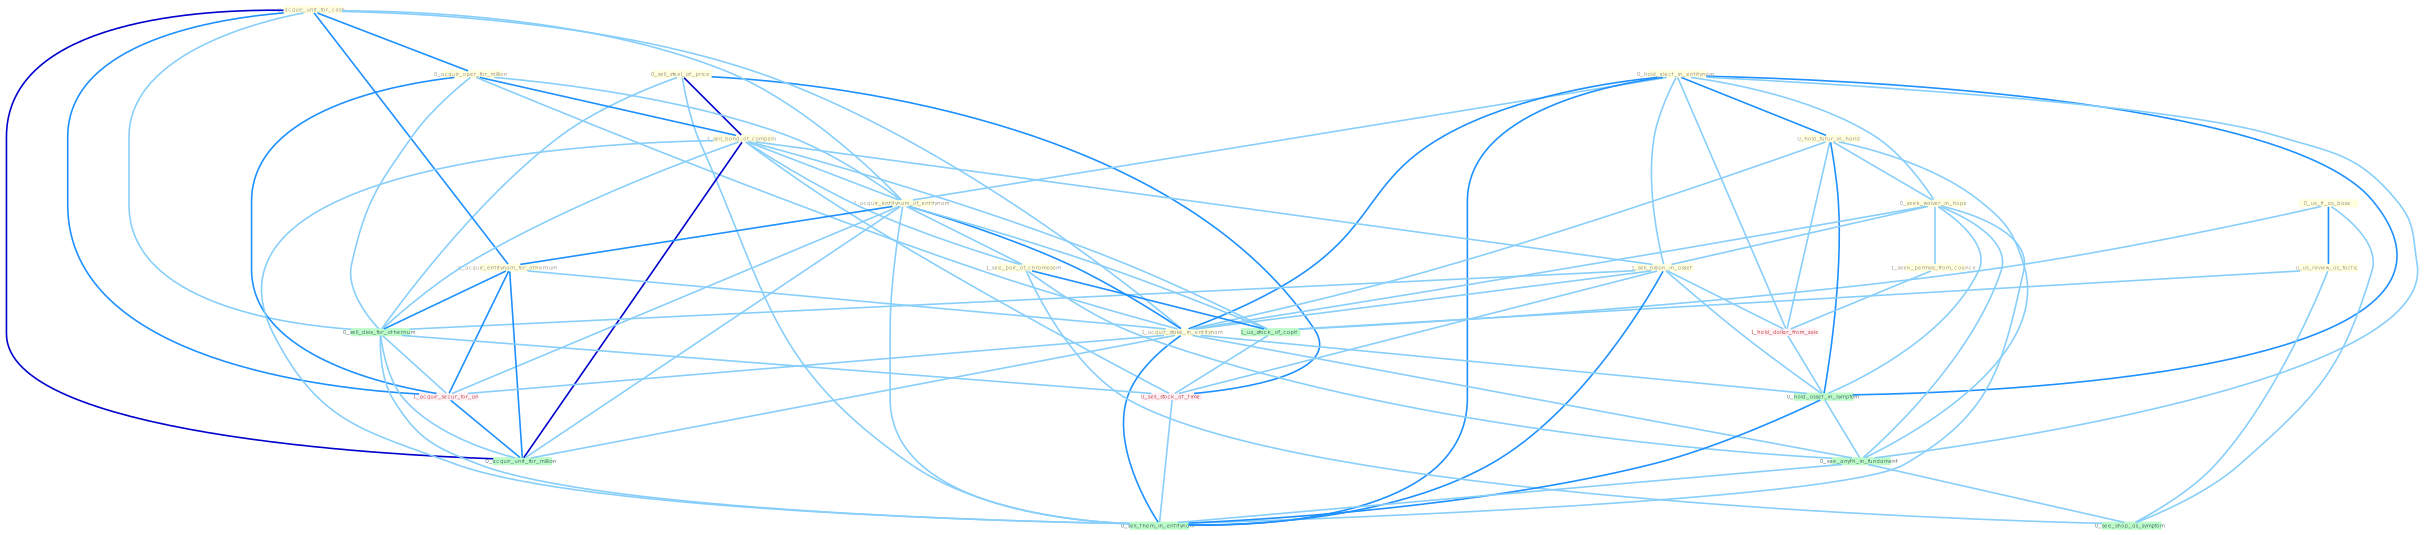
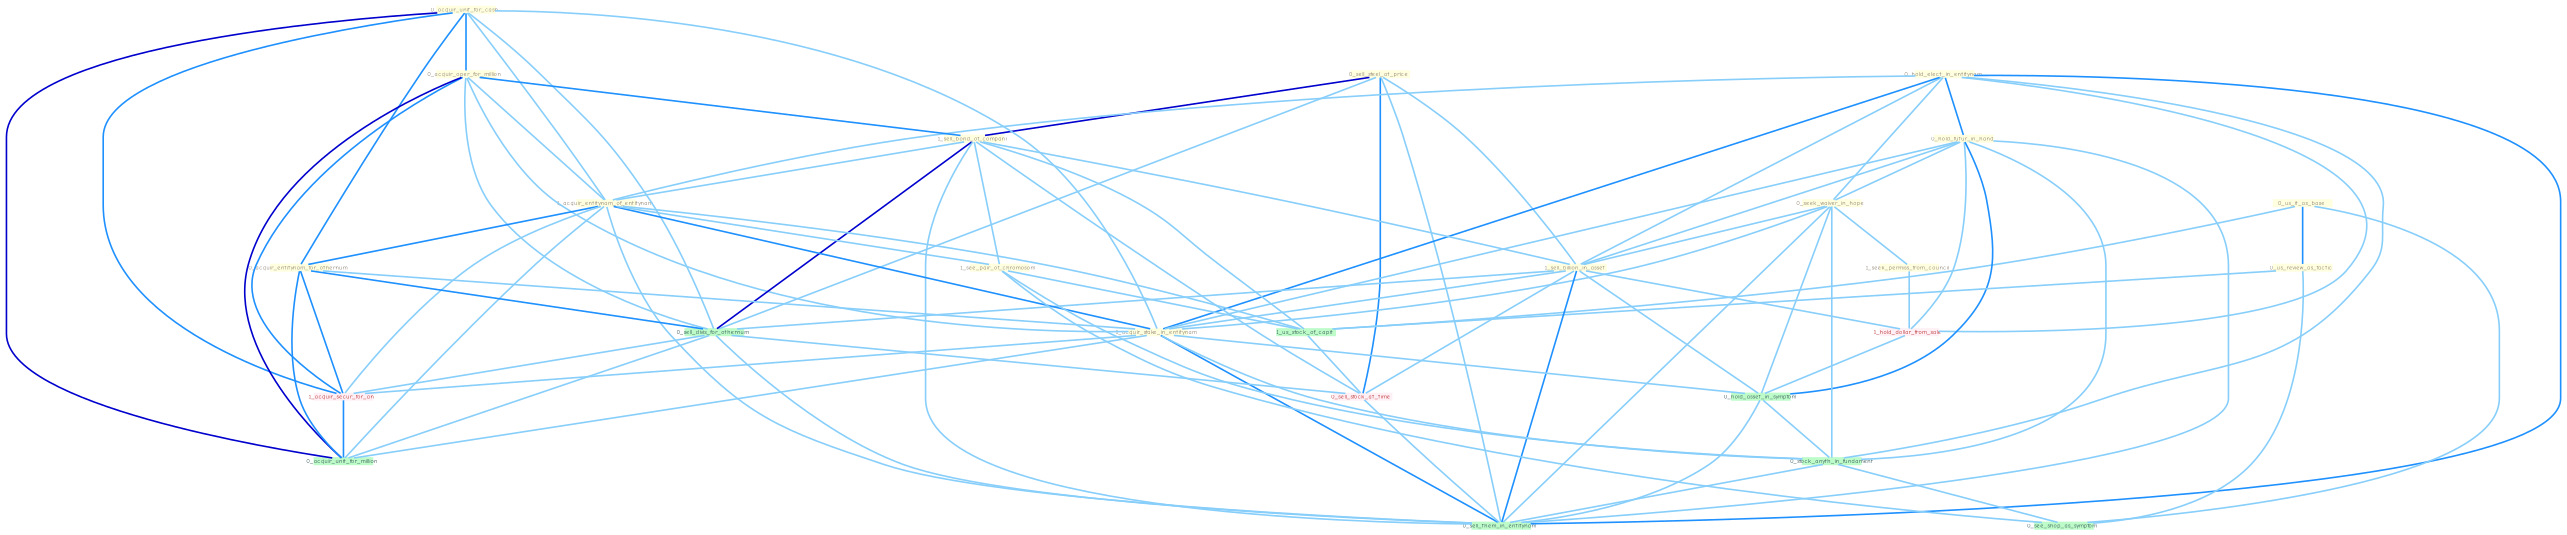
edge "0_sell_steel_at_price" -- "1_sell_billion_in_asset": added
edge "0_hold_elect_in_entitynam" -- "0_hold_asset_in_symptom": removed
edge "0_hold_futur_in_hand" -- "1_sell_billion_in_asset": added
edge "1_sell_bond_of_compani" -- "0_sell_divis_for_othernum": color #87cefa -> #0000cd
edge "1_sell_bond_of_compani" -- "0_acquir_unit_for_million": now "0_acquir_oper_for_million" -- "0_acquir_unit_for_million"
edge "1_see_pair_of_chromosom" -- "1_us_stock_of_capit": color #1e90ff -> #87cefa
edge "0_hold_futur_in_hand" -- "0_sell_them_in_entitynam": added
node "0_see_anyth_in_fundament": label "0_see_anyth_in_fundament" -> "0_stock_anyth_in_fundament"
edge "0_hold_asset_in_symptom" -- "0_sell_them_in_entitynam": color #1e90ff -> #87cefa
